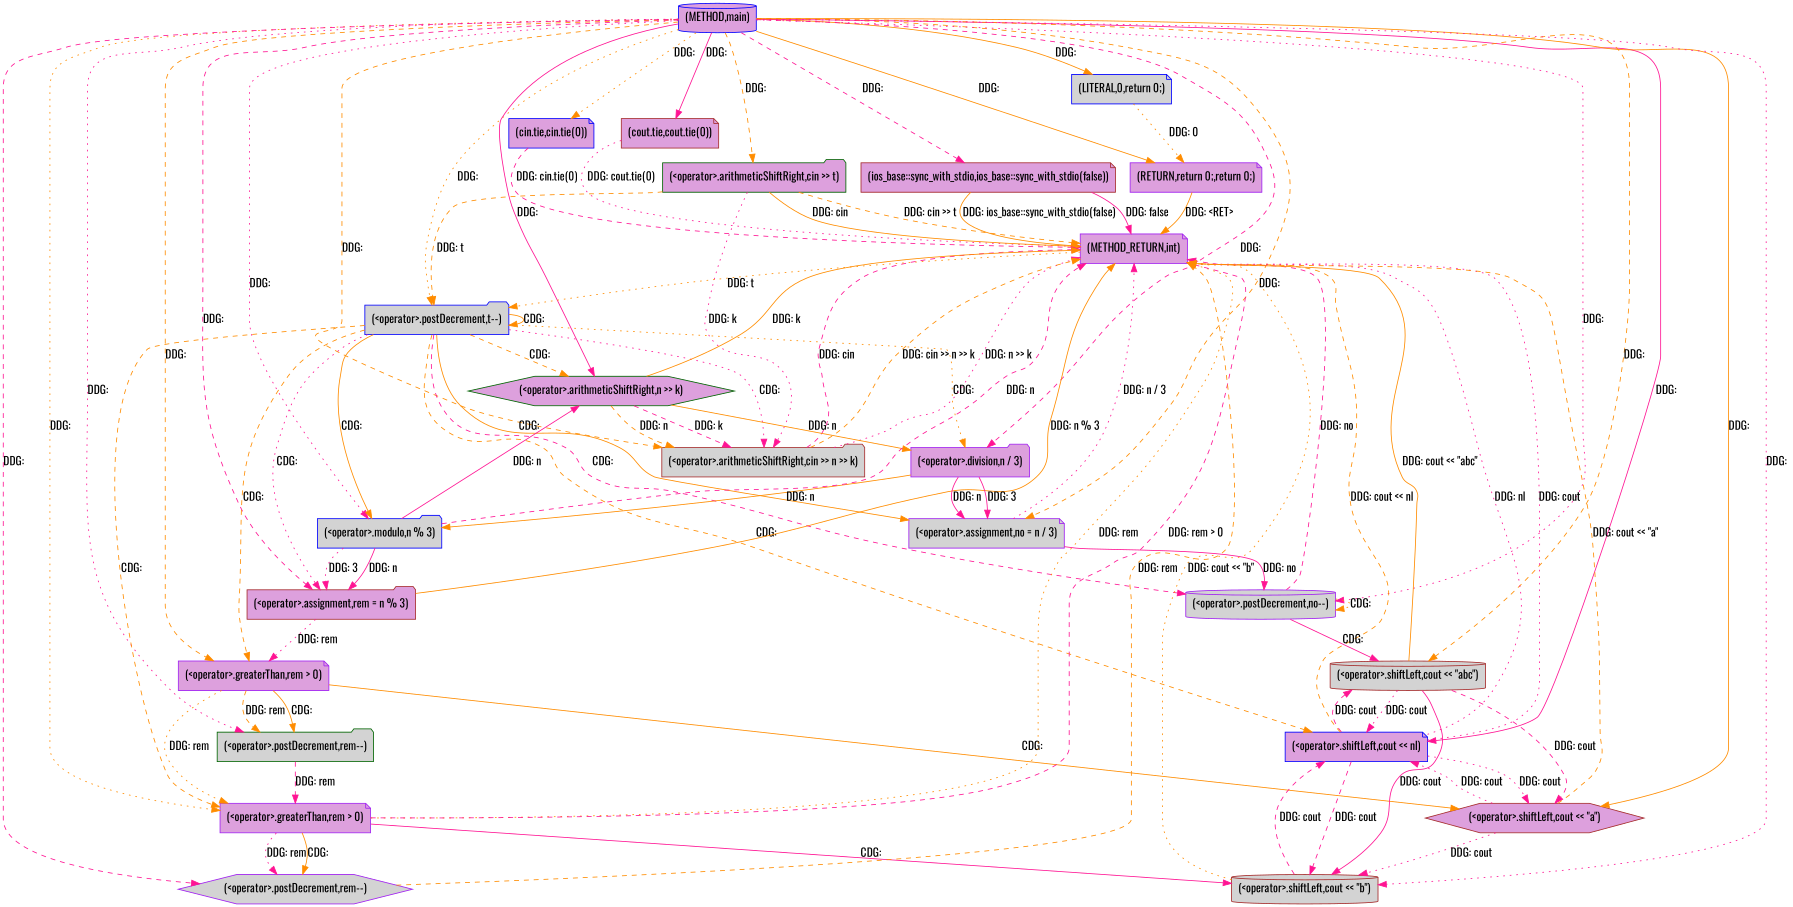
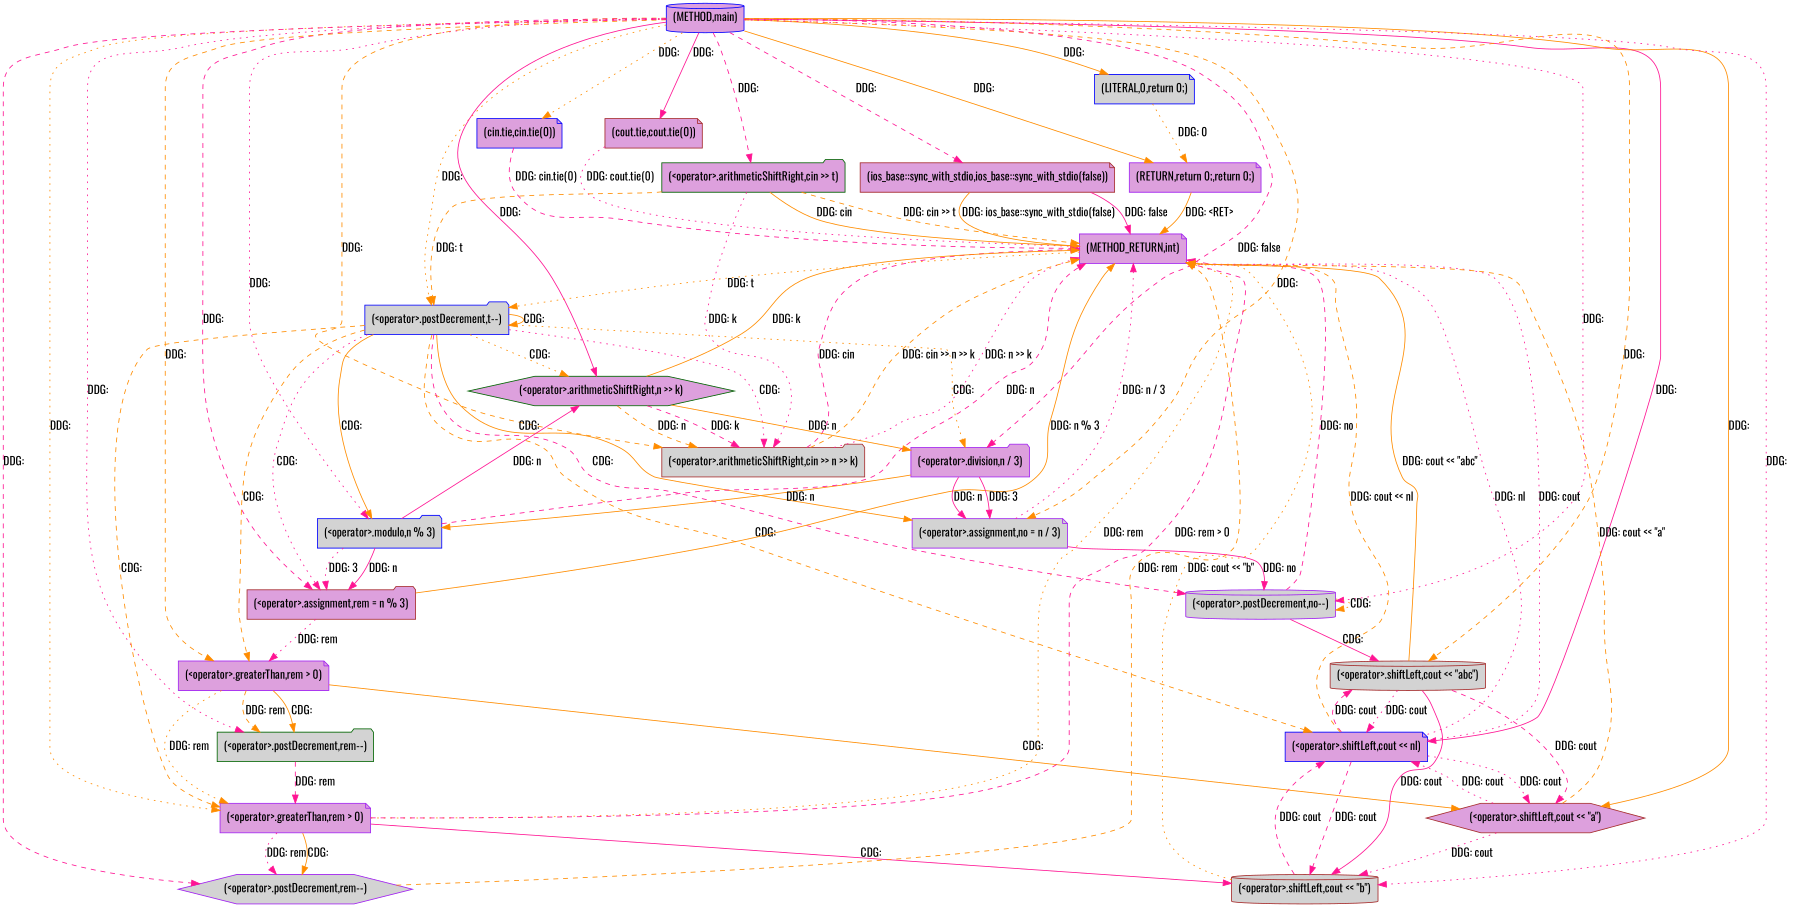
edge "(METHOD,main)" -> "(<operator>.arithmeticShiftRight,cin >> t)": color darkorange -> deeppink
edge "(METHOD,main)" -> "(<operator>.division,n / 3)": label "DDG: " -> "DDG: false"
edge "(<operator>.postDecrement,t--)" -> "(<operator>.arithmeticShiftRight,n >> k)": style dashed -> dotted
